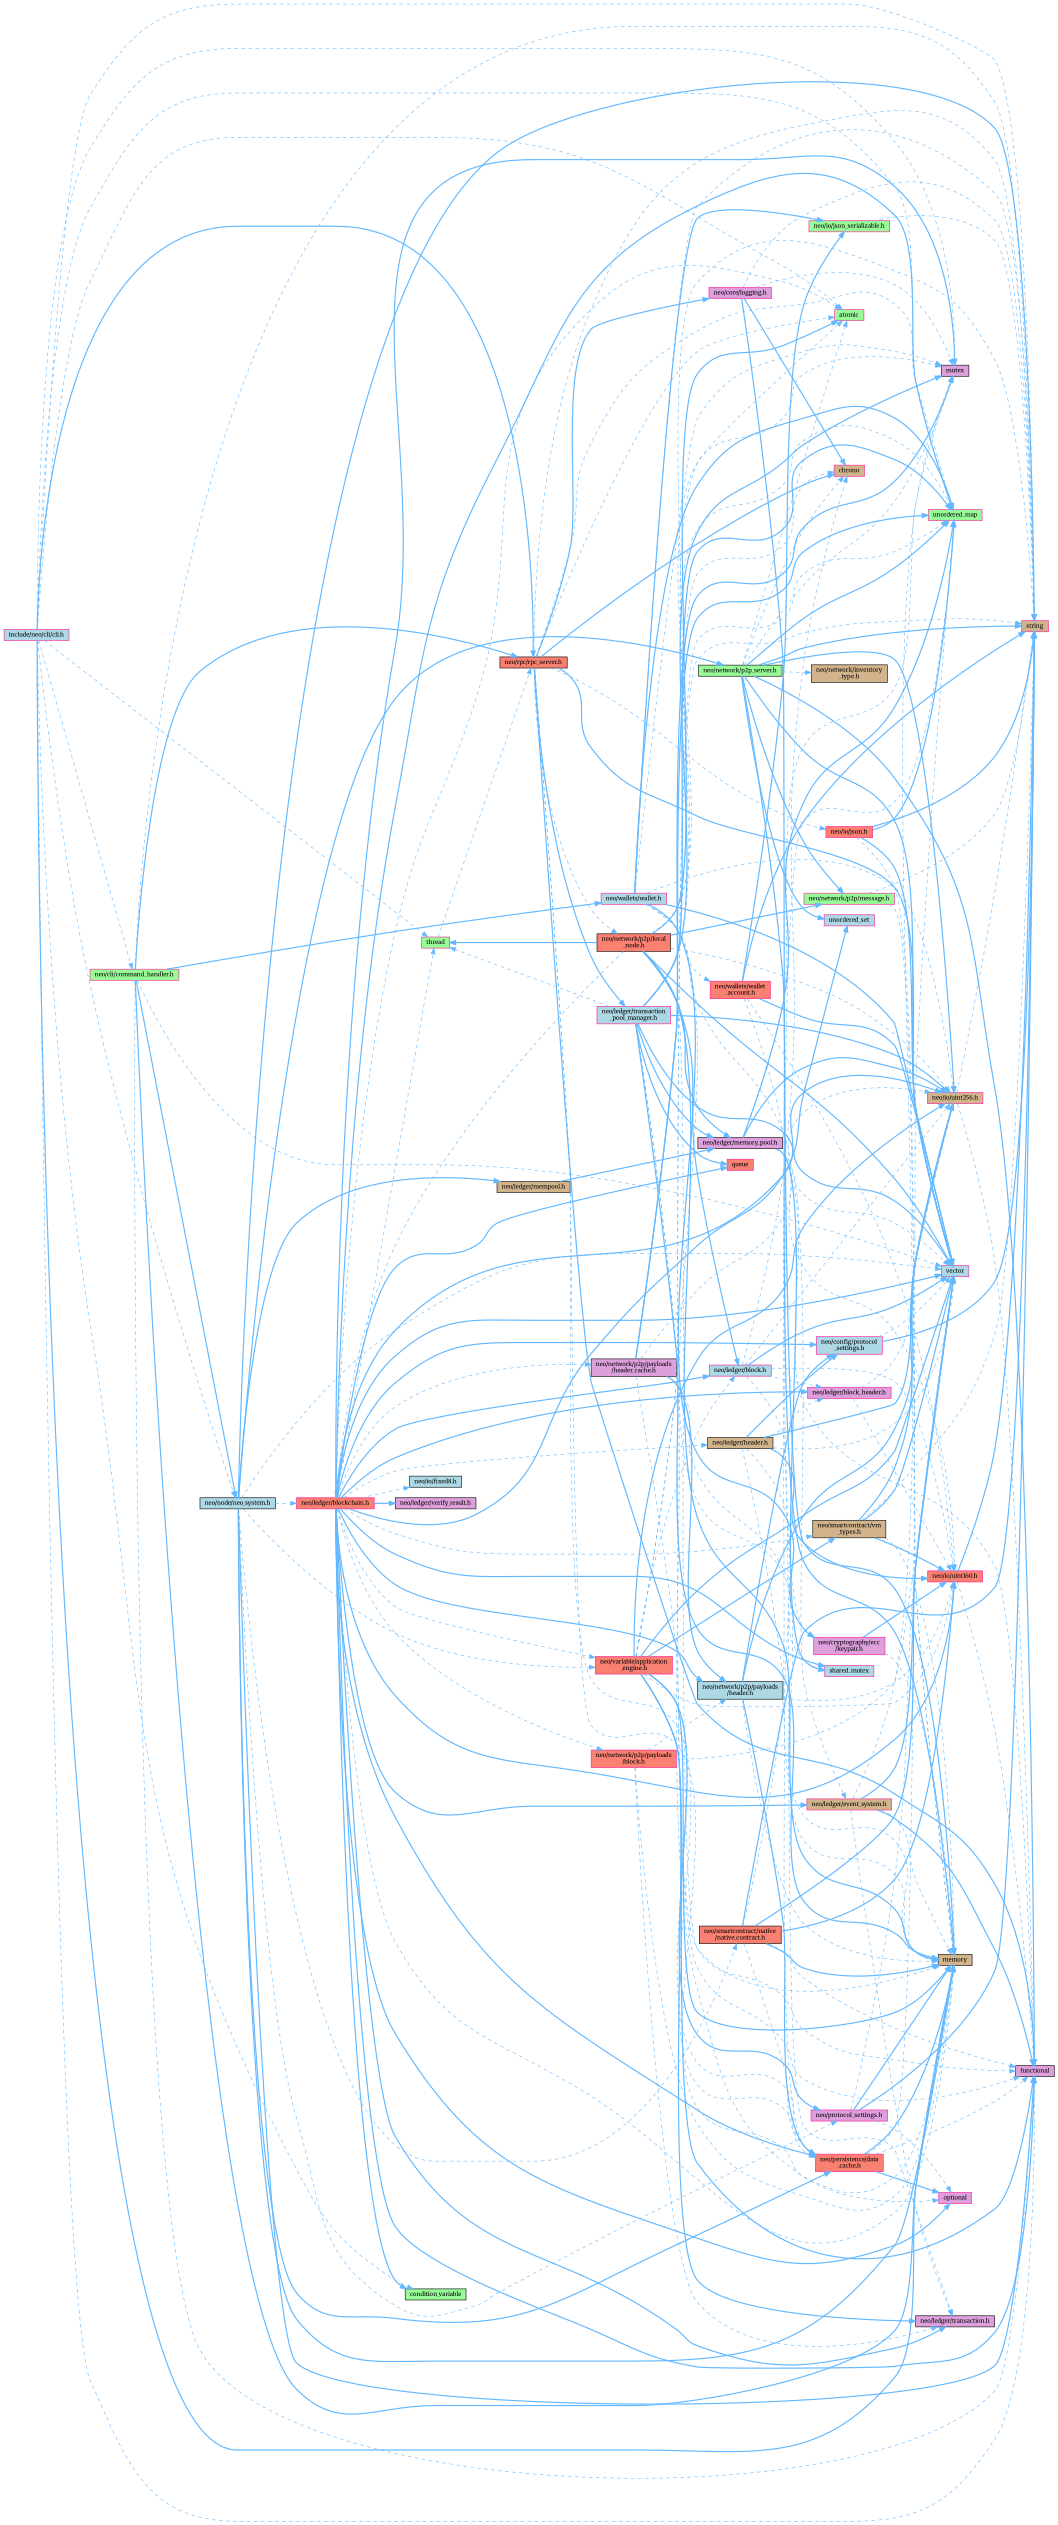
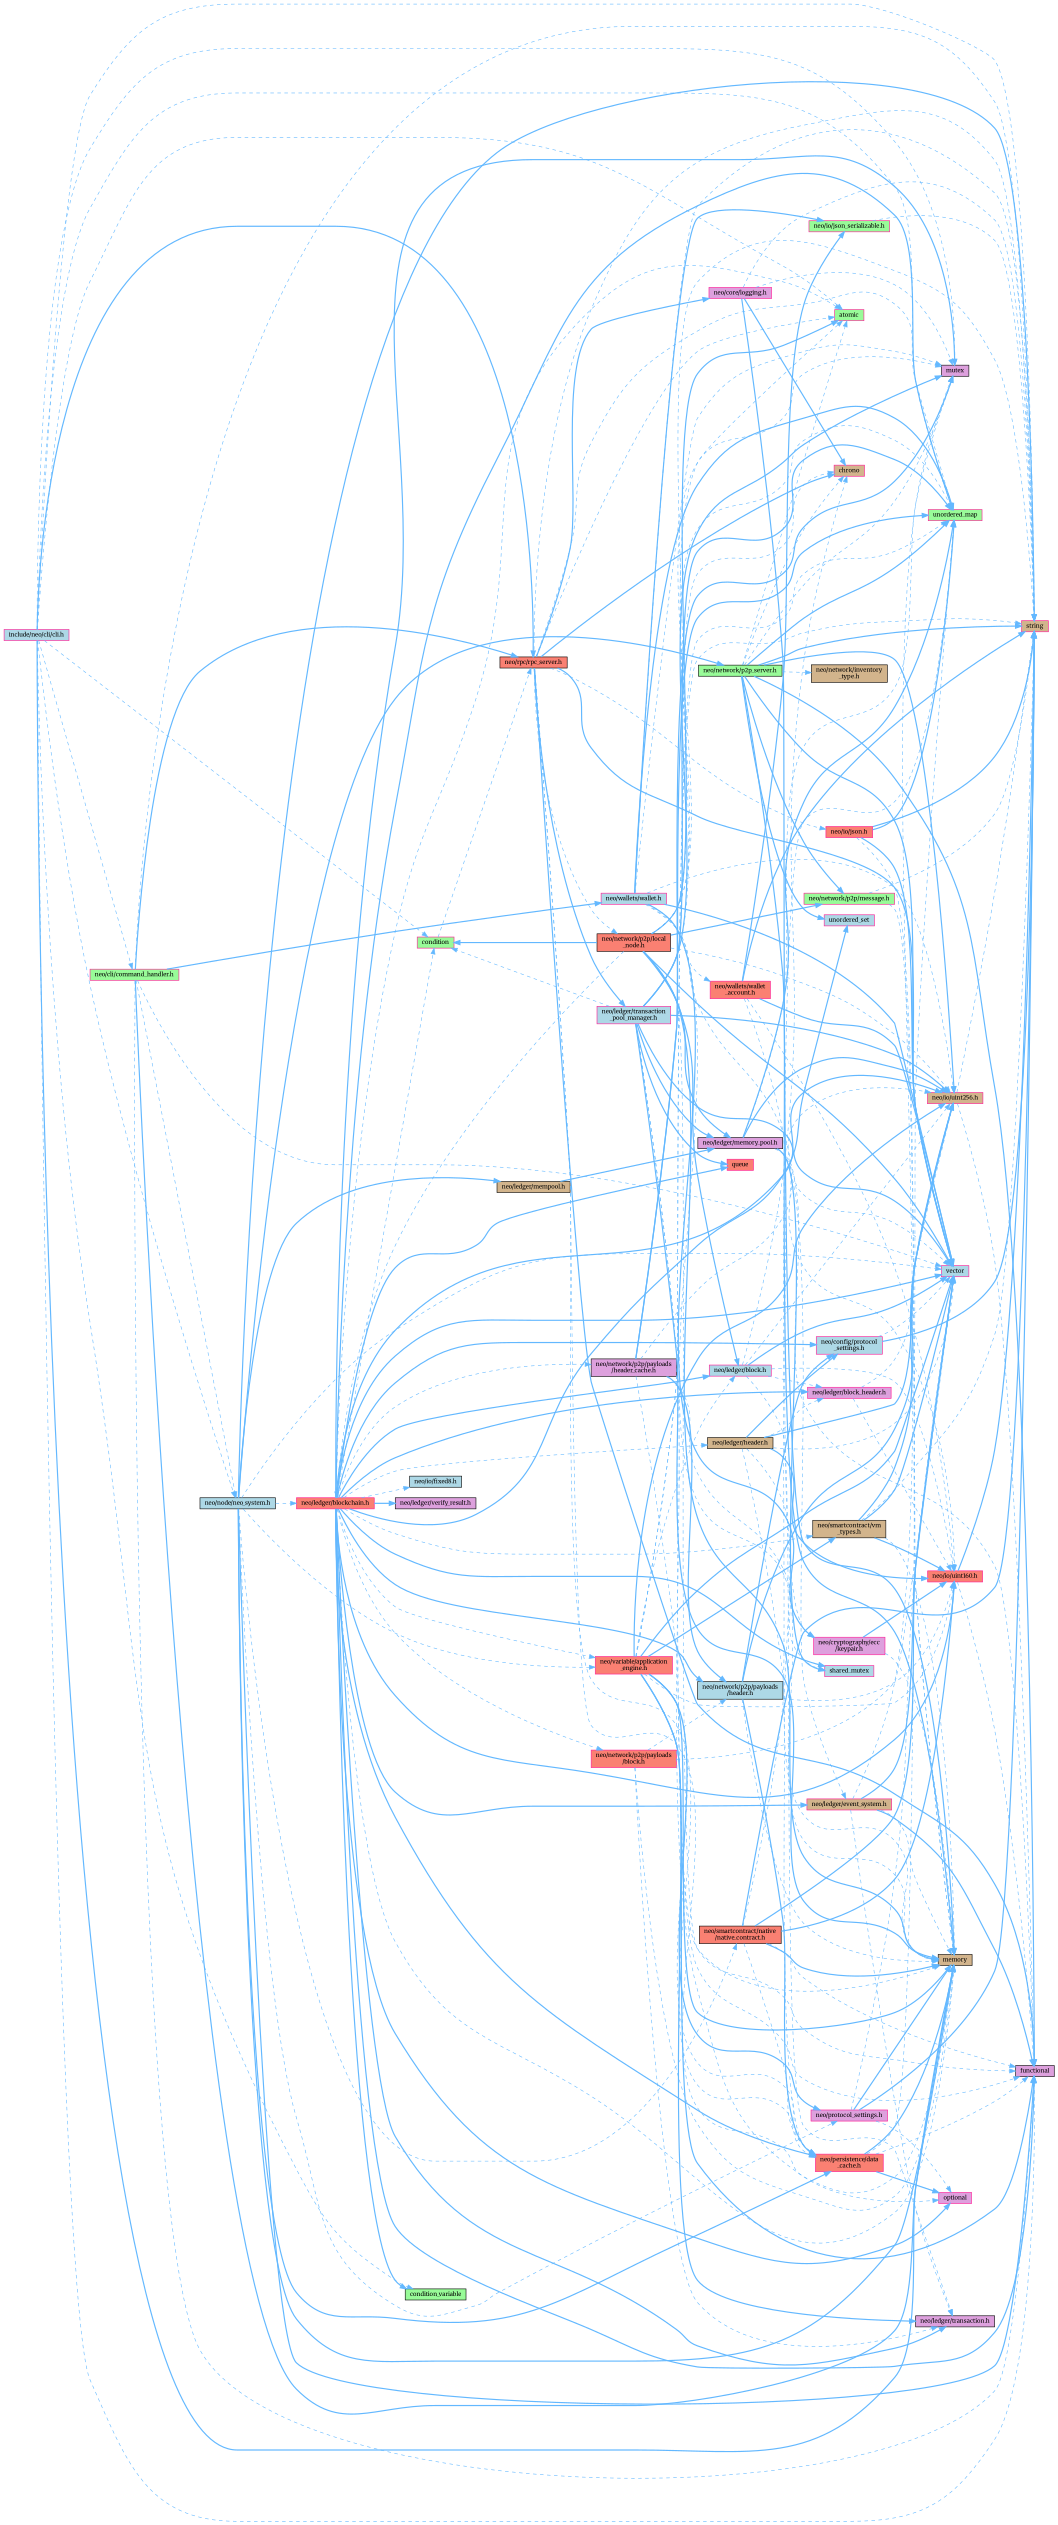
node "thread": label "thread" -> "condition"
edge "neo/cli/command_handler.h" -> "neo/node/neo_system.h": style bold -> dashed
